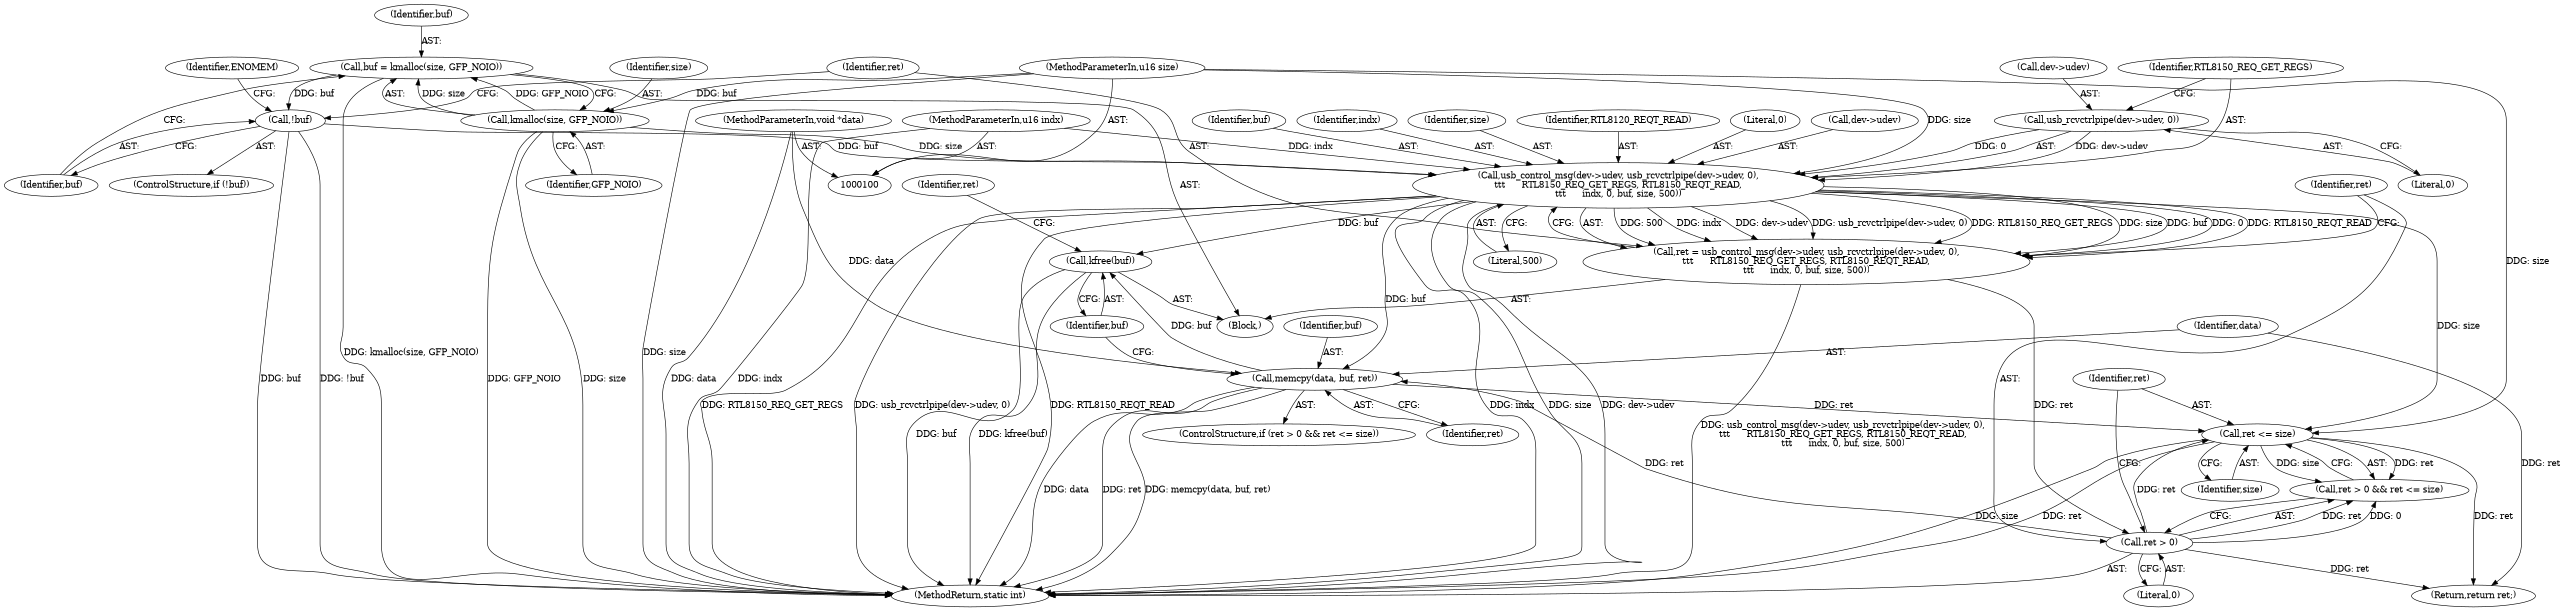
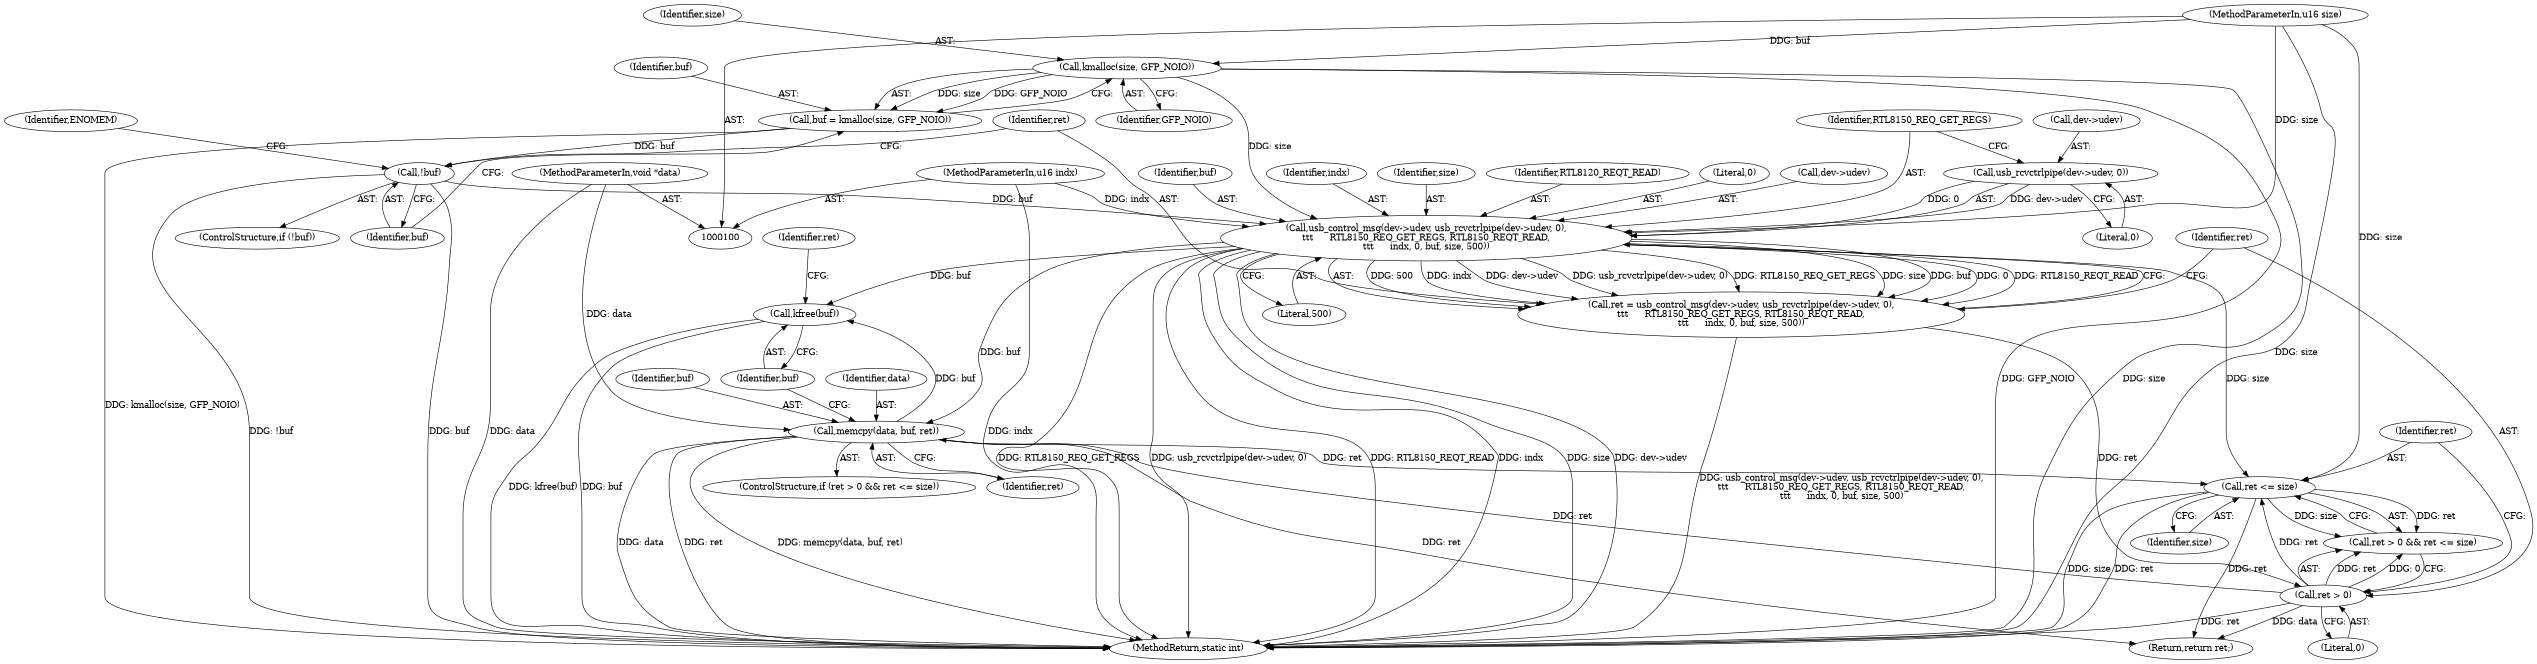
node "(Block,)": removed
edge "(Identifier,data)" -> "(Return,return ret;)": now "(Call,memcpy(data, buf, ret))" -> "(Return,return ret;)"
edge "(Call,ret > 0)" -> "(MethodReturn,static int)": label "AST: " -> "DDG: ret"
edge "(Call,ret > 0)" -> "(Return,return ret;)": label "DDG: ret" -> "DDG: data"
